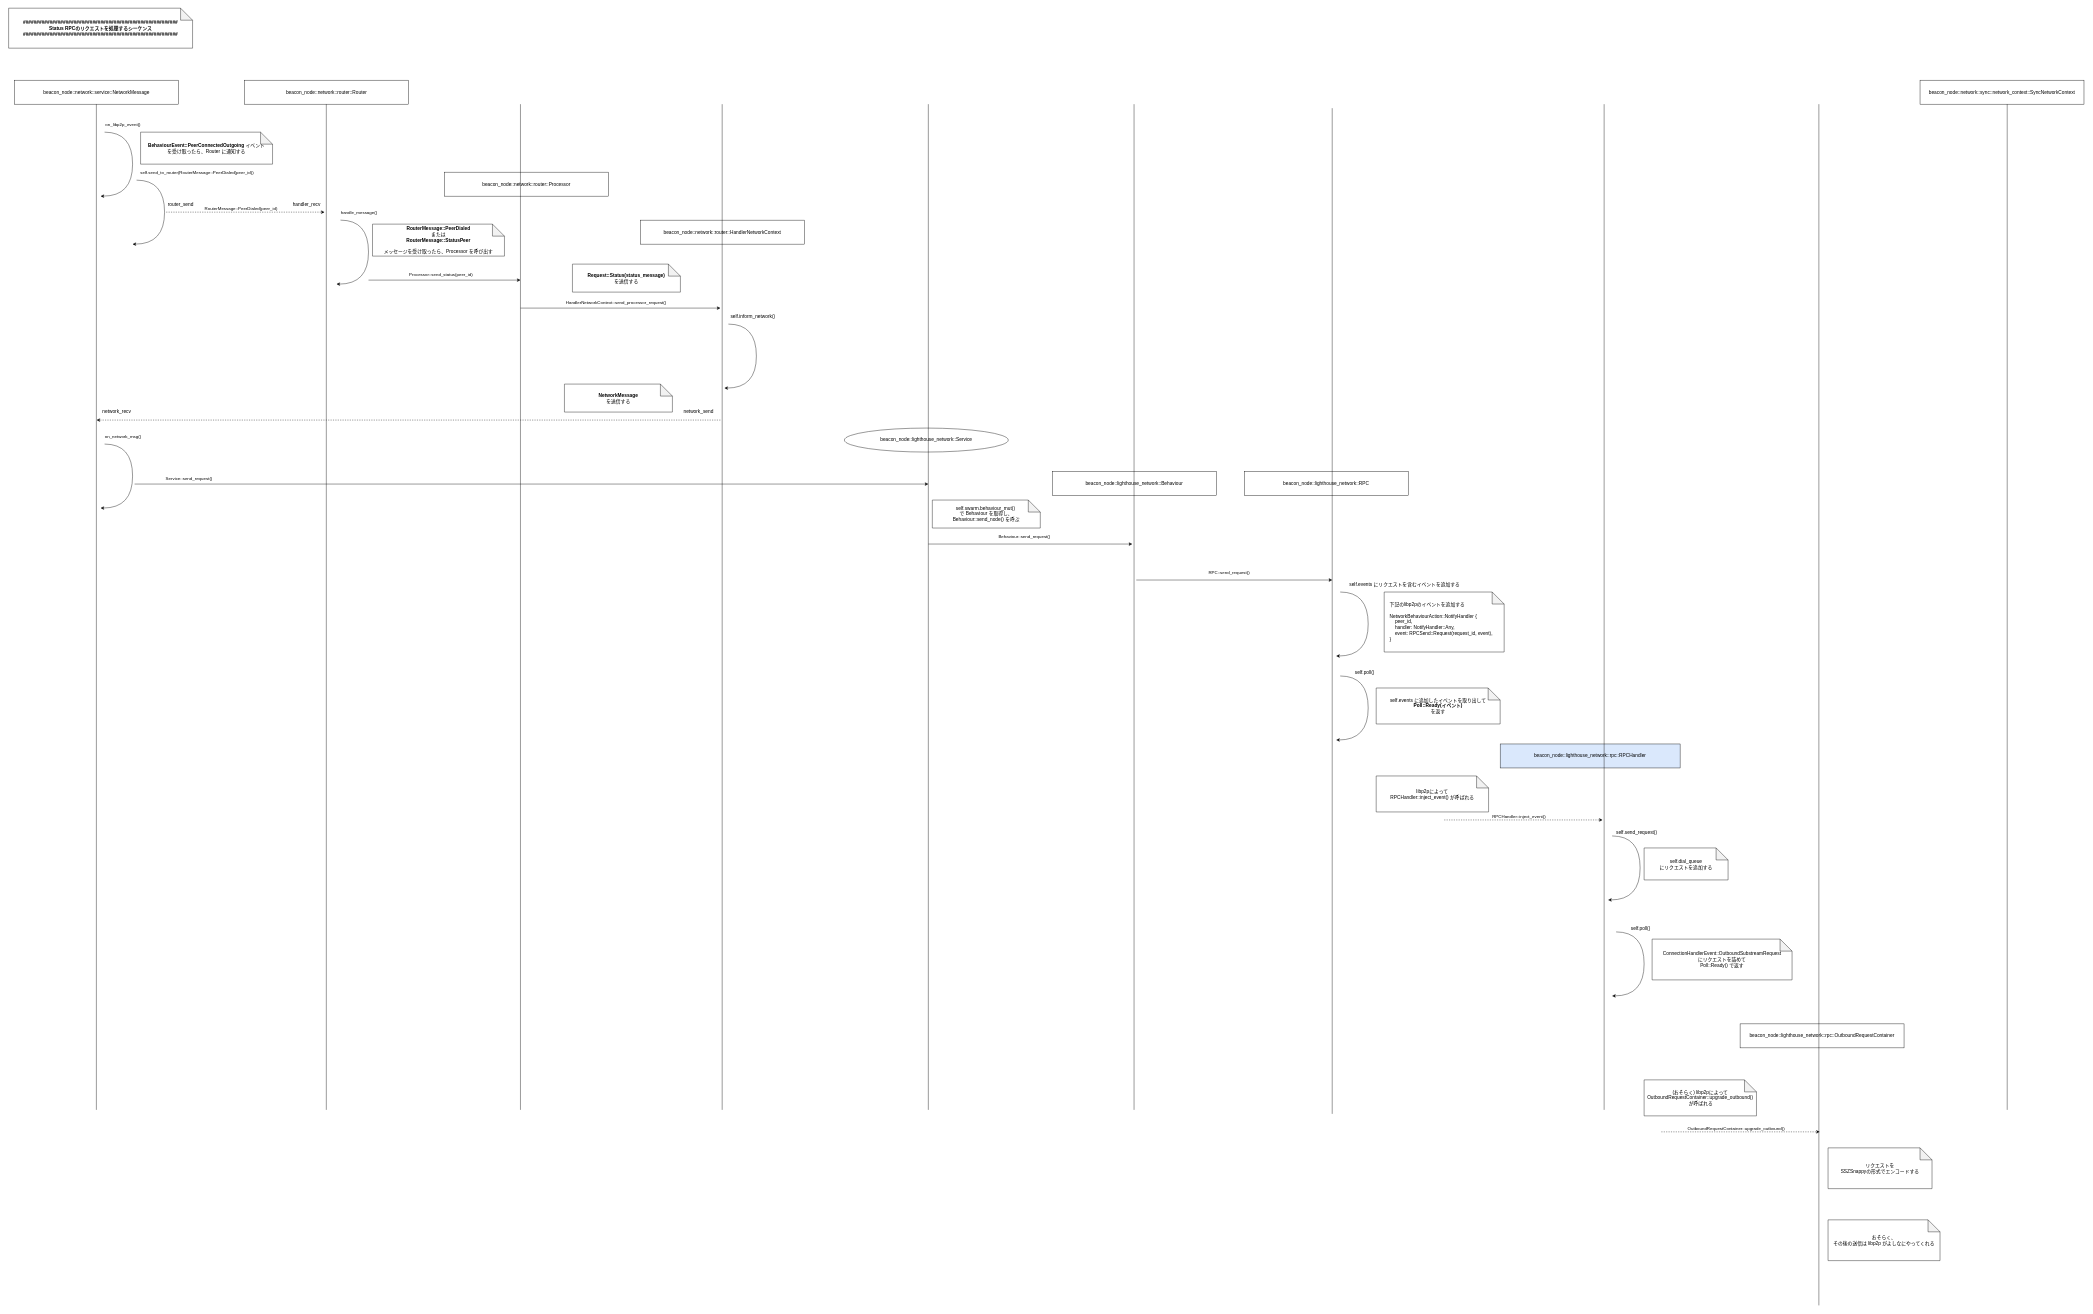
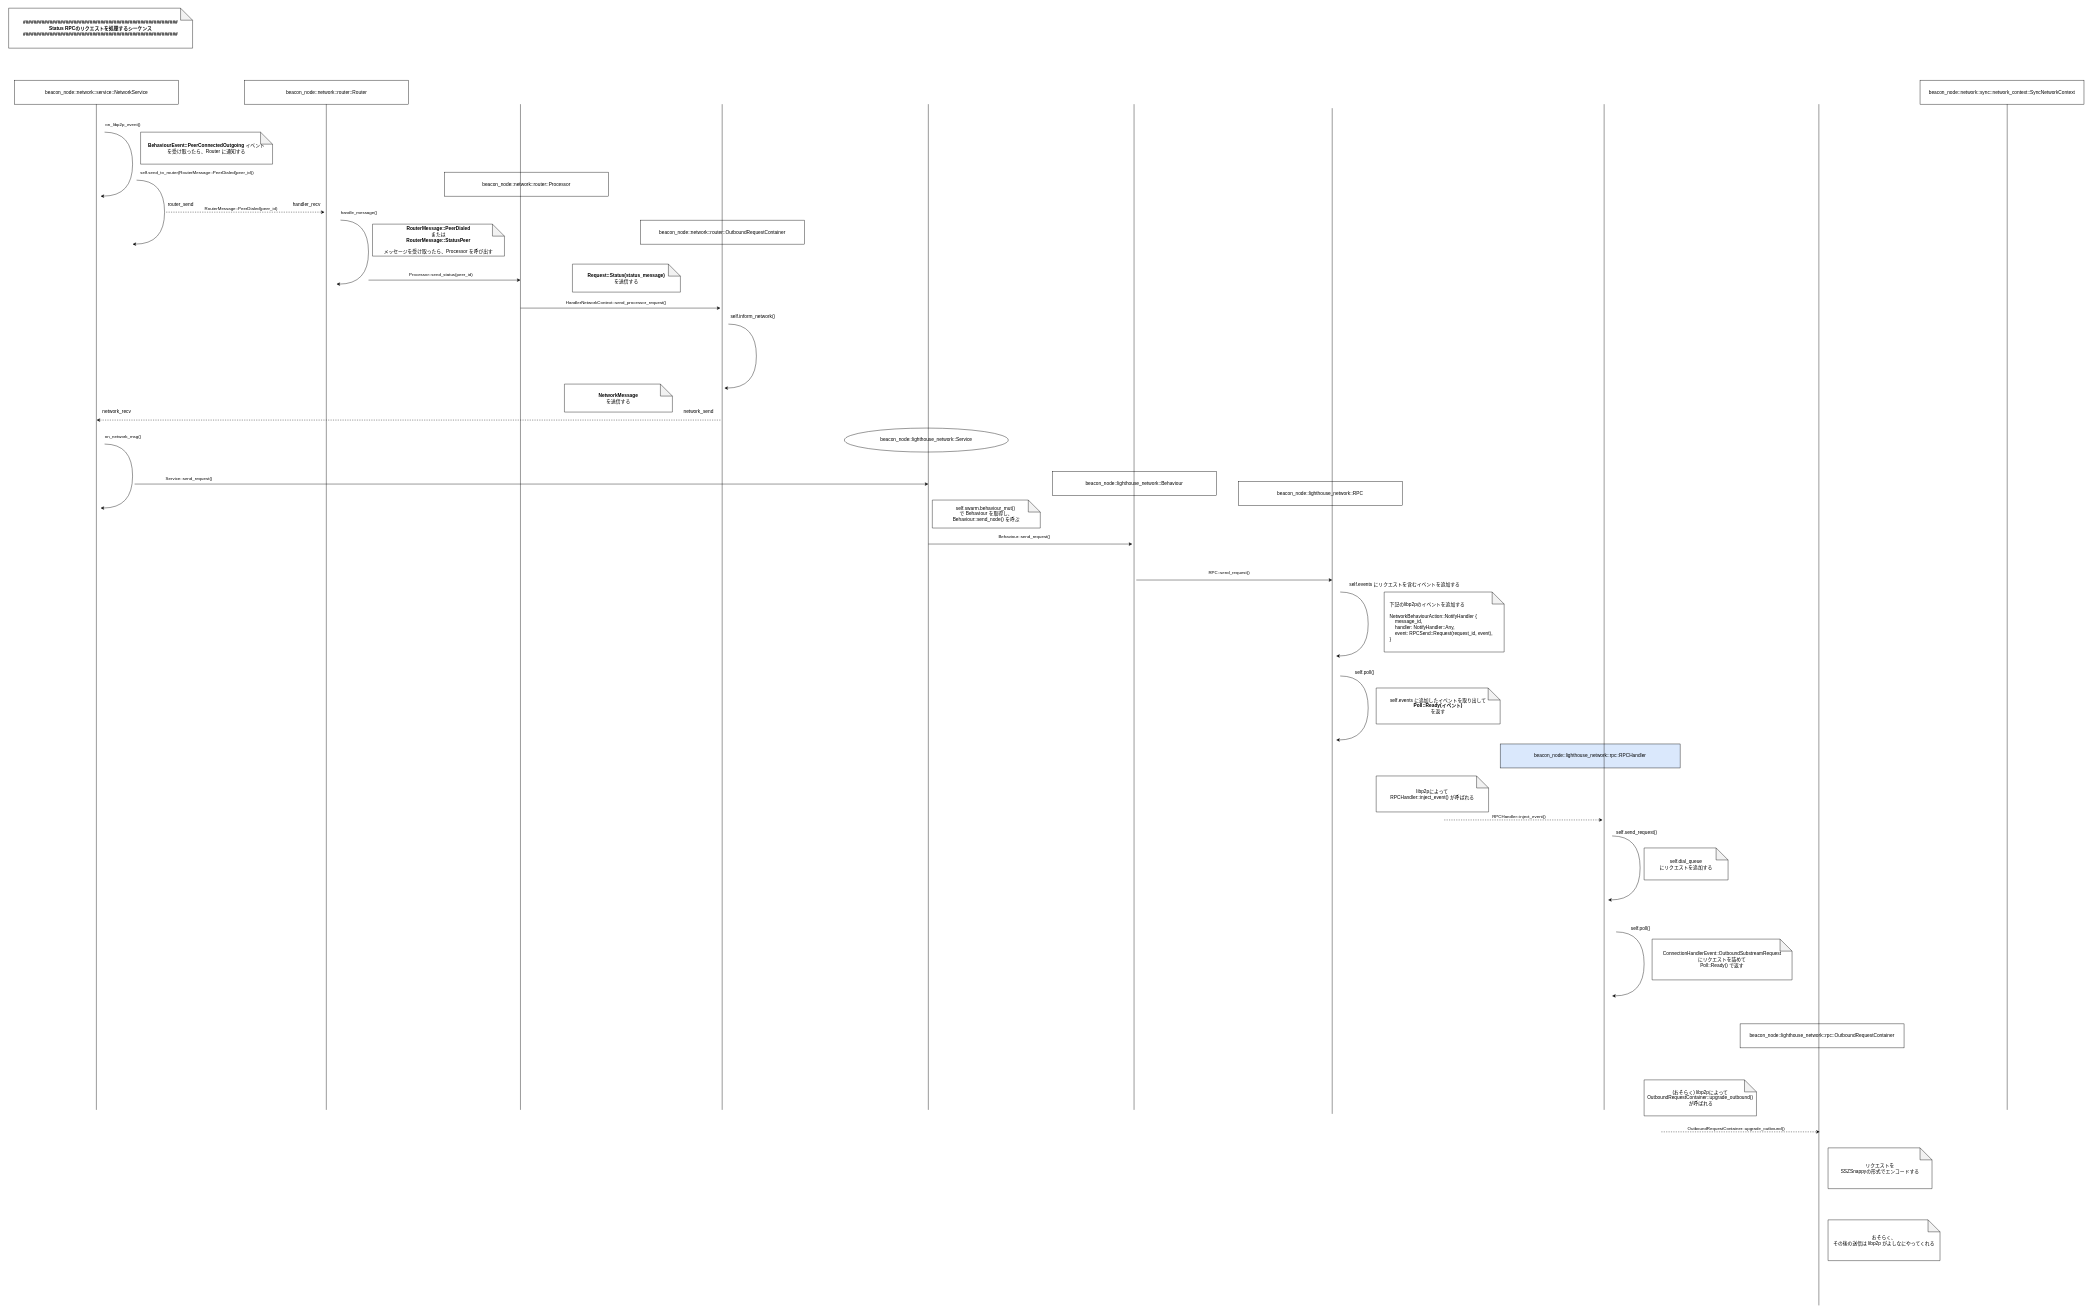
node "beacon_node::network::service::NetworkMessage": label "beacon_node::network::service::NetworkMessage" -> "beacon_node::network::service::NetworkService"
node "beacon_node::network::router::HandlerNetworkContext": label "beacon_node::network::router::HandlerNetworkContext" -> "beacon_node::network::router::OutboundRequestContainer"
node "beacon_node::lighthouse_network::RPC": moved (1326, 484) -> (1320, 494)
node "下記のlibp2pのイベントを追加する NetworkBehaviourAction::NotifyHandler { peer_id, handler: NotifyHandler::Any, event: RPCSend::Request(request_id, event), }": label "下記のlibp2pのイベントを追加する NetworkBehaviourAction::NotifyHandler { peer_id, handler: NotifyHandler::Any, event: RPCSend::Request(request_id, event), }" -> "下記のlibp2pのイベントを追加する NetworkBehaviourAction::NotifyHandler { message_id, handler: NotifyHandler::Any, event: RPCSend::Request(request_id, event), }"
